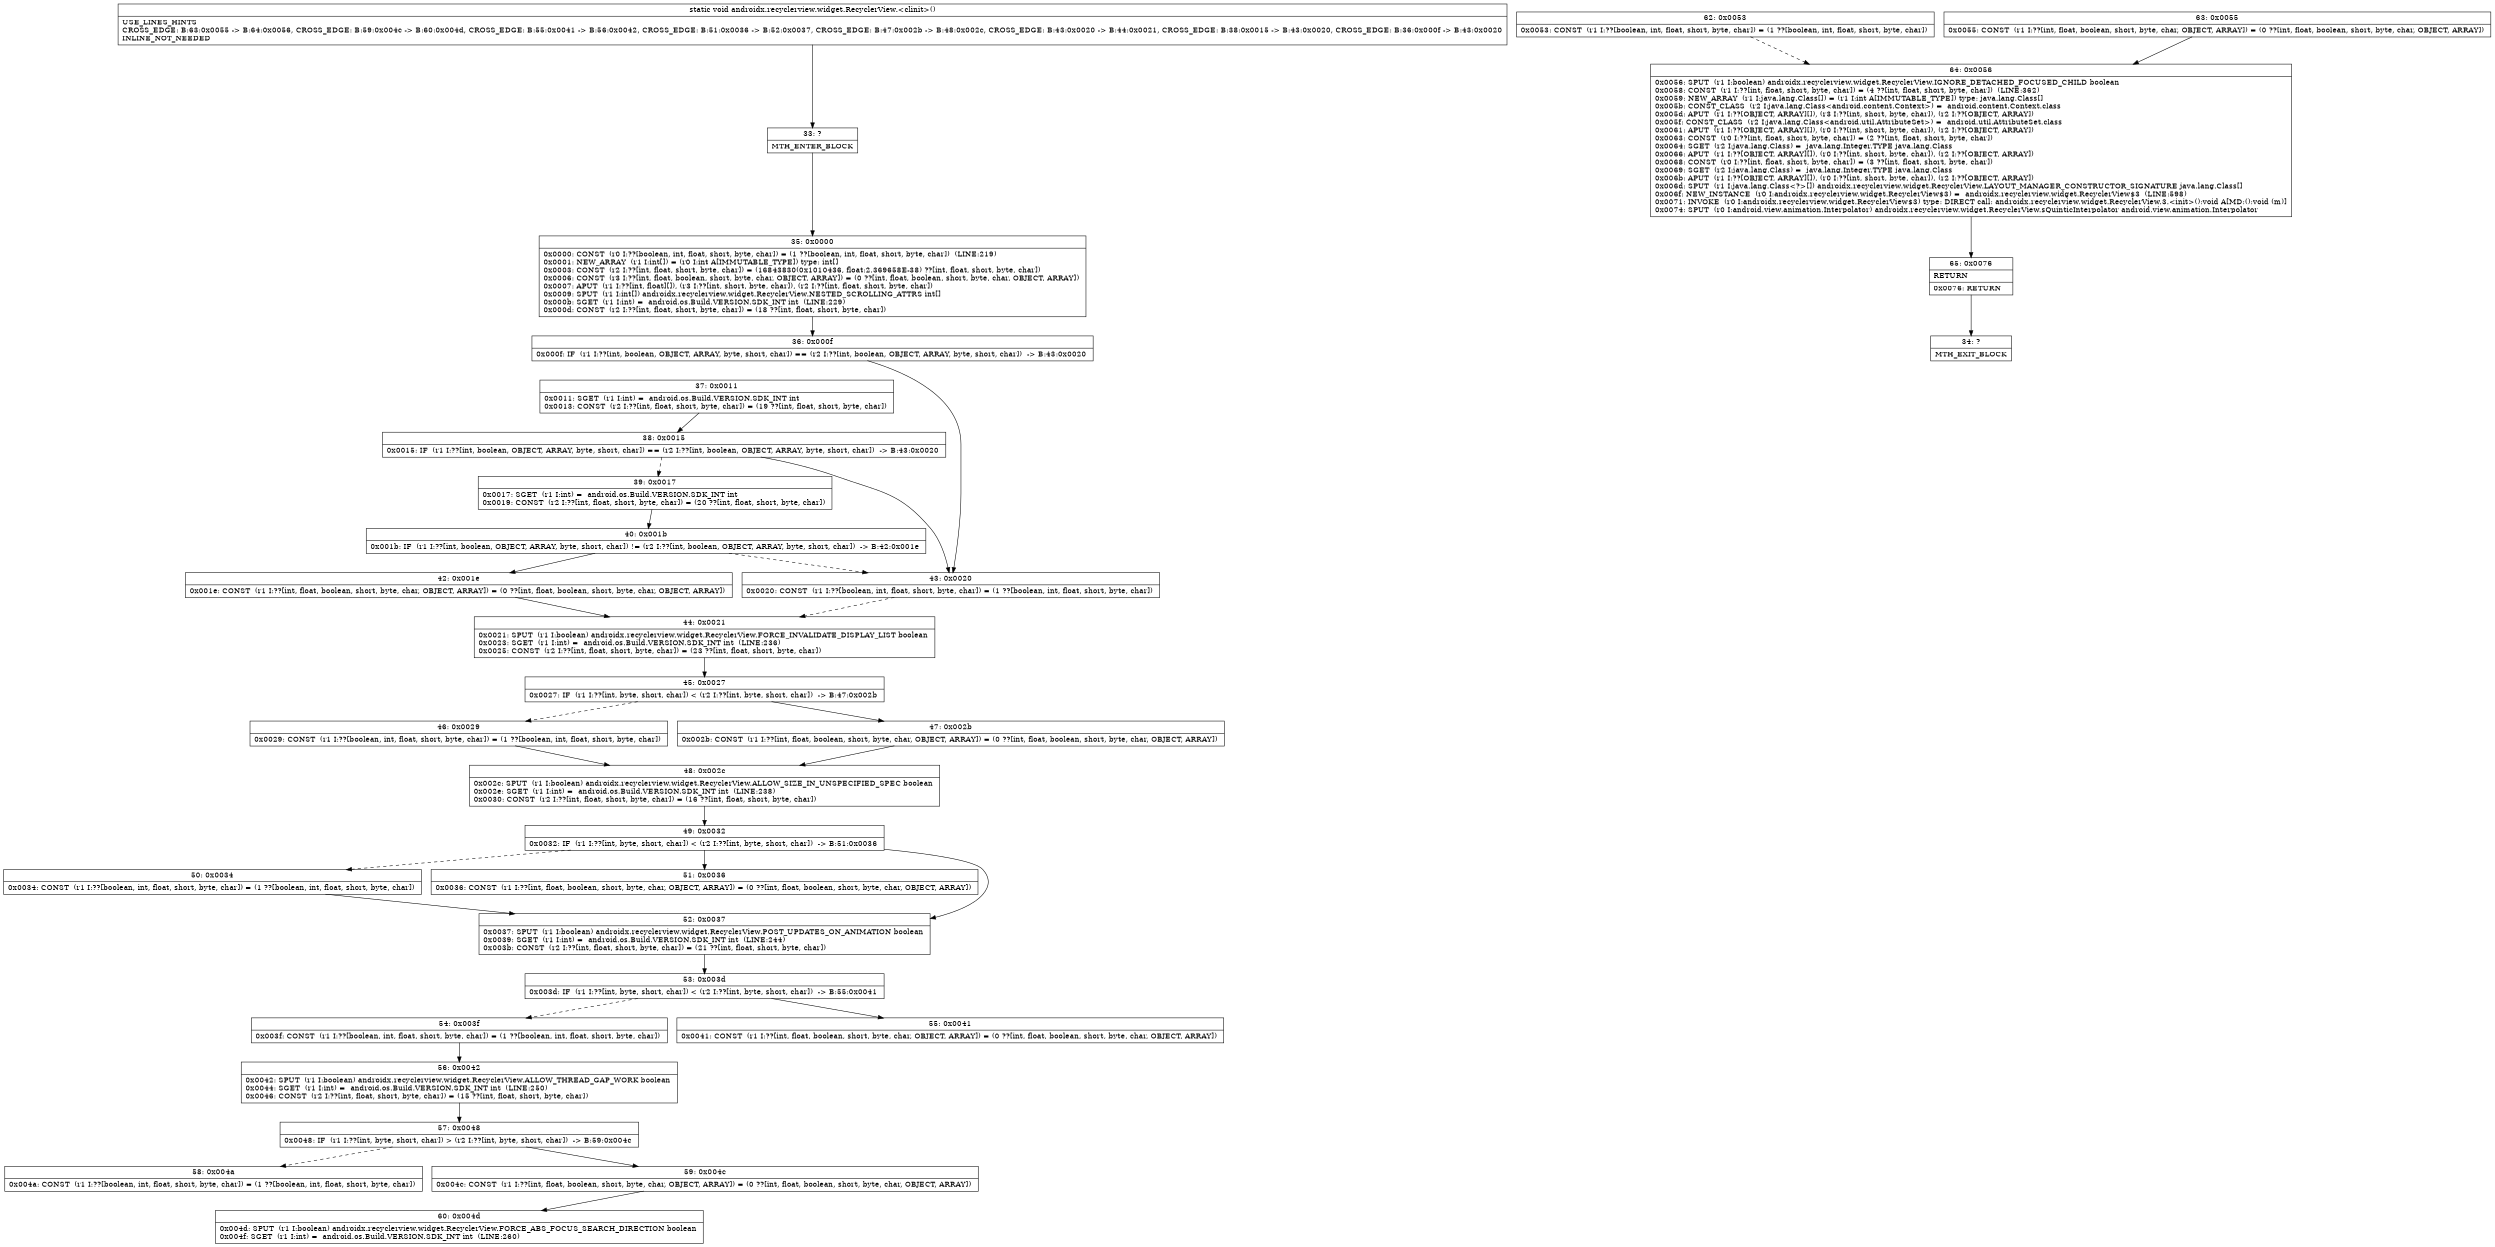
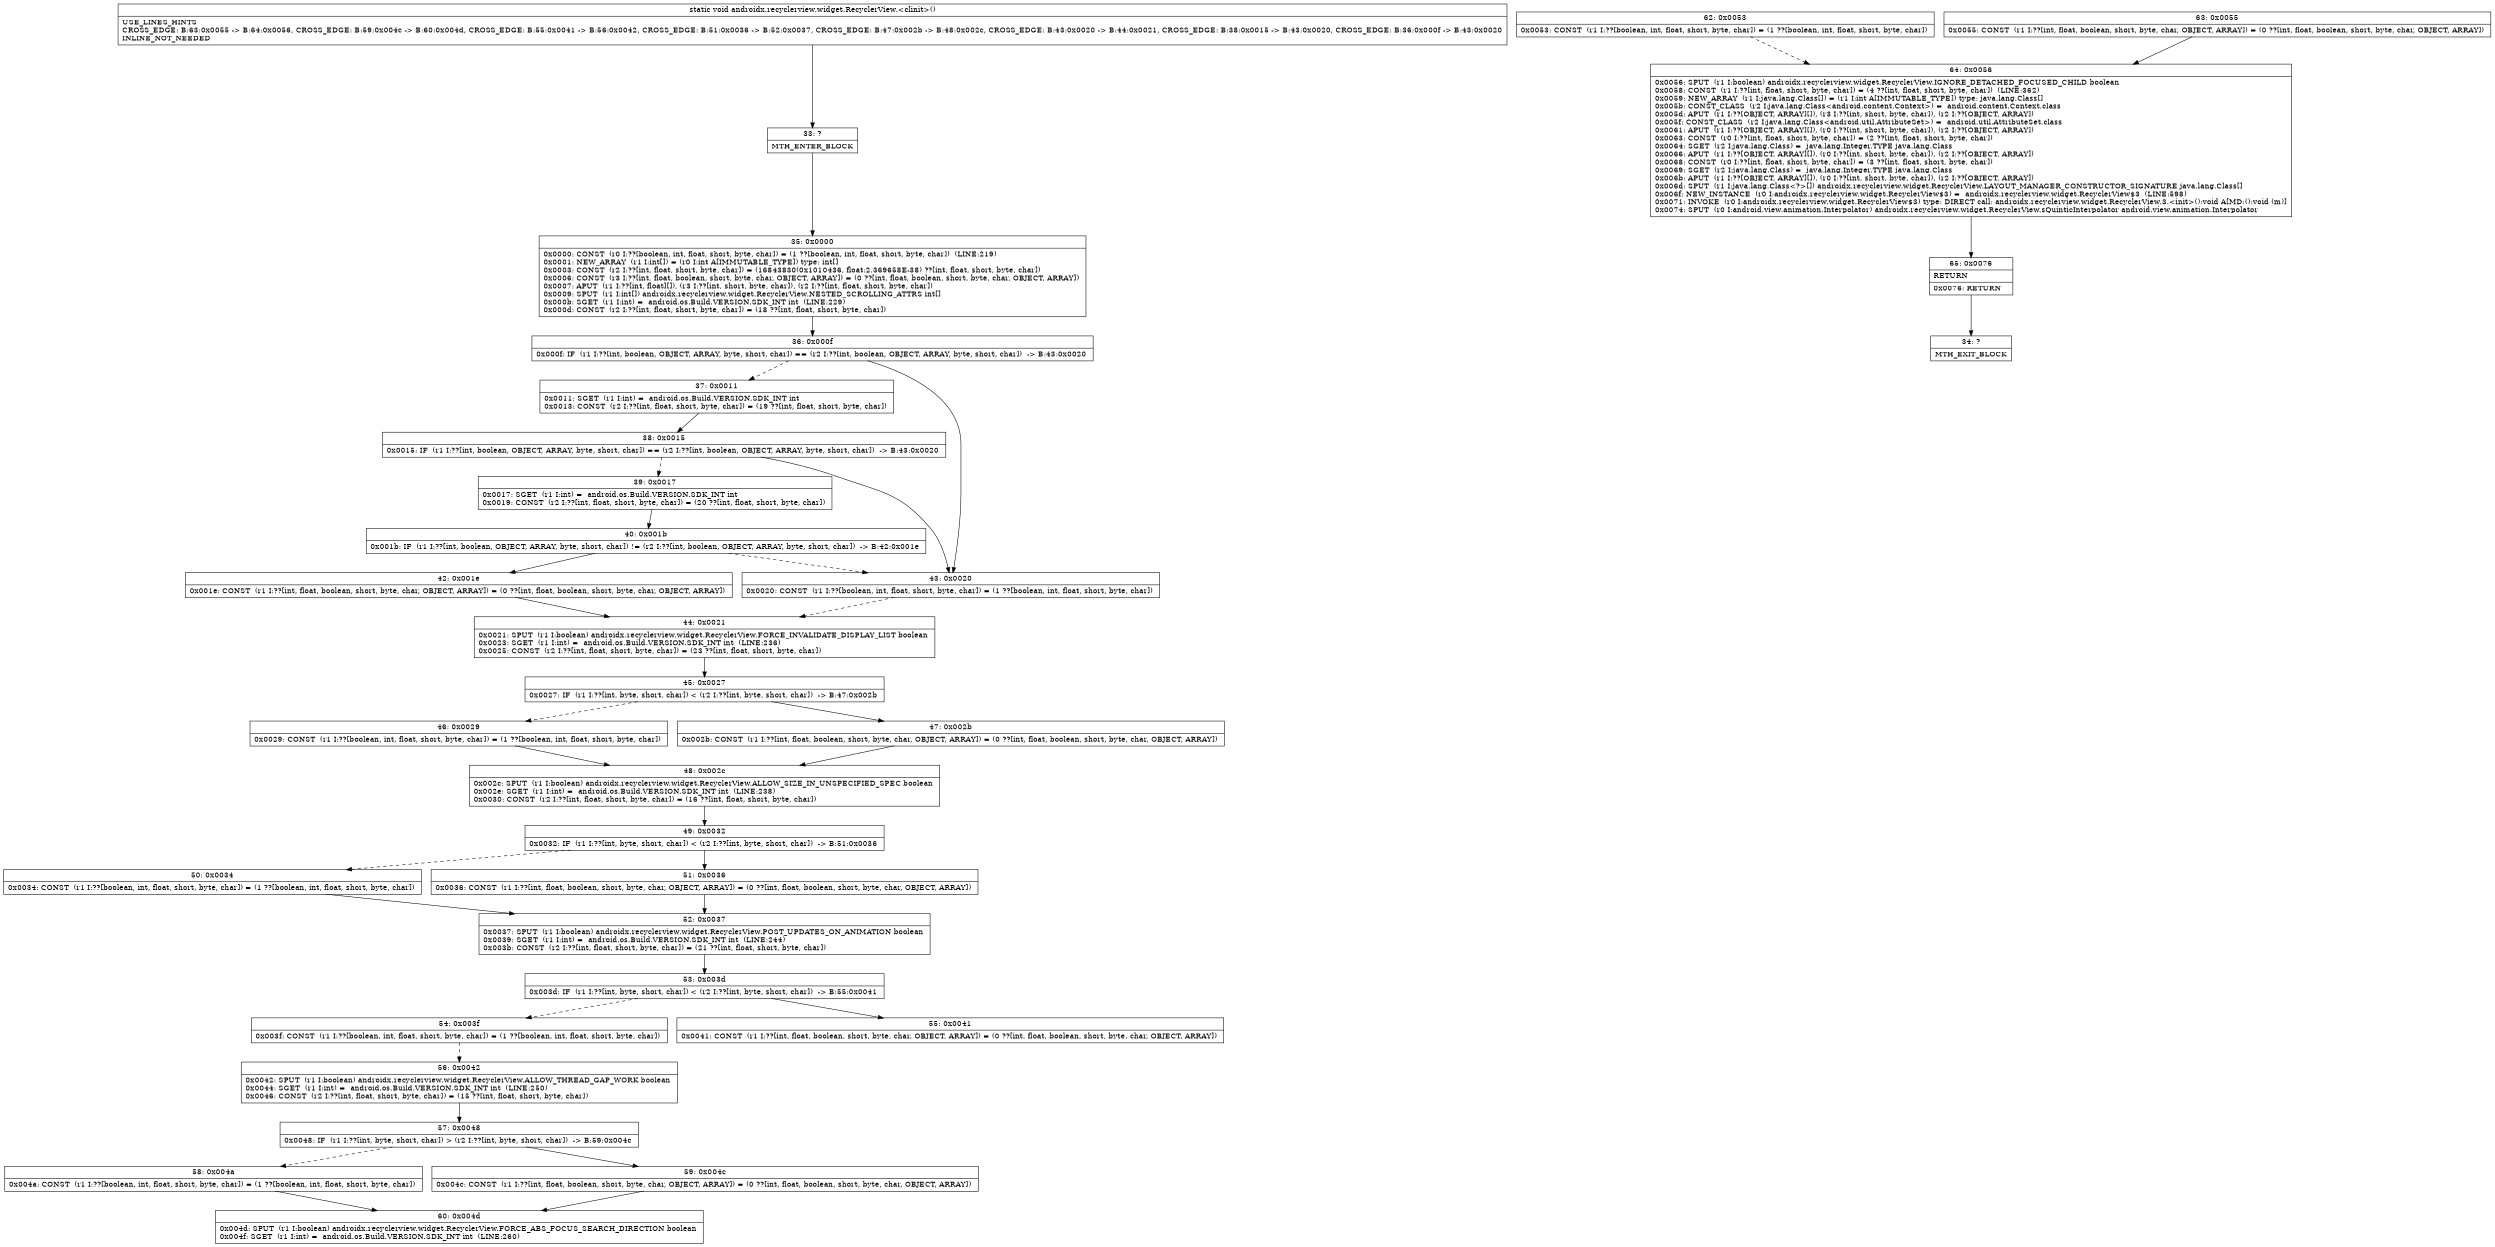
edge "36: 0x000f" -> "37: 0x0011": added
edge "49: 0x0032" -> "52: 0x0037": now "51: 0x0036" -> "52: 0x0037"
edge "54: 0x003f" -> "56: 0x0042": style solid -> dashed
edge "58: 0x004a" -> "60: 0x004d": added
